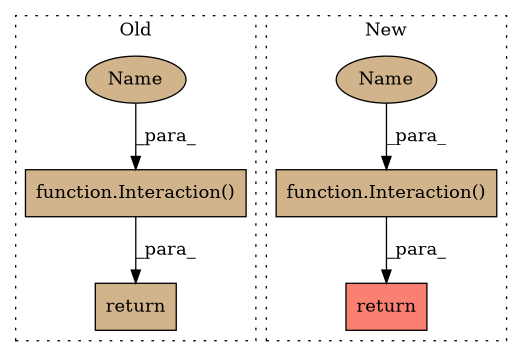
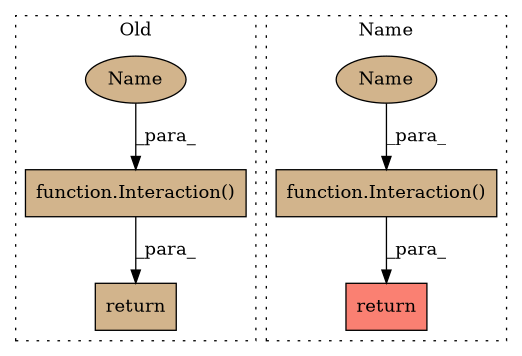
cluster "New": label "New" -> "Name"
